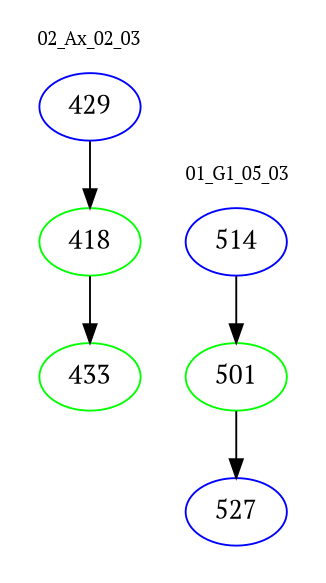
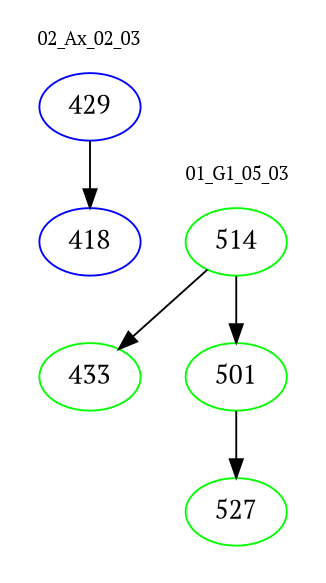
node "418": color green -> blue
node "514": color blue -> green
edge "418" -> "433": now "514" -> "433"
node "527": color blue -> green
